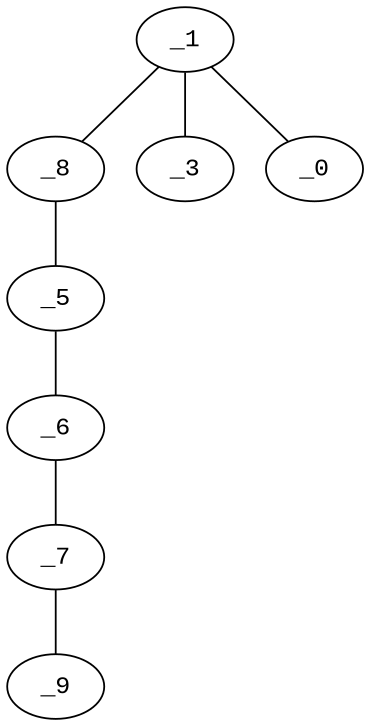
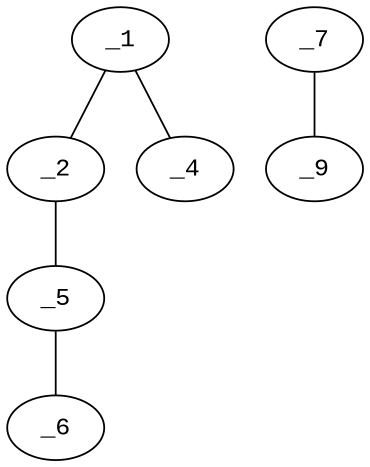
node "_8": label "_8" -> "_2"
node "_3": removed
node "_0": label "_0" -> "_4"
edge "_6" -- "_7": removed
